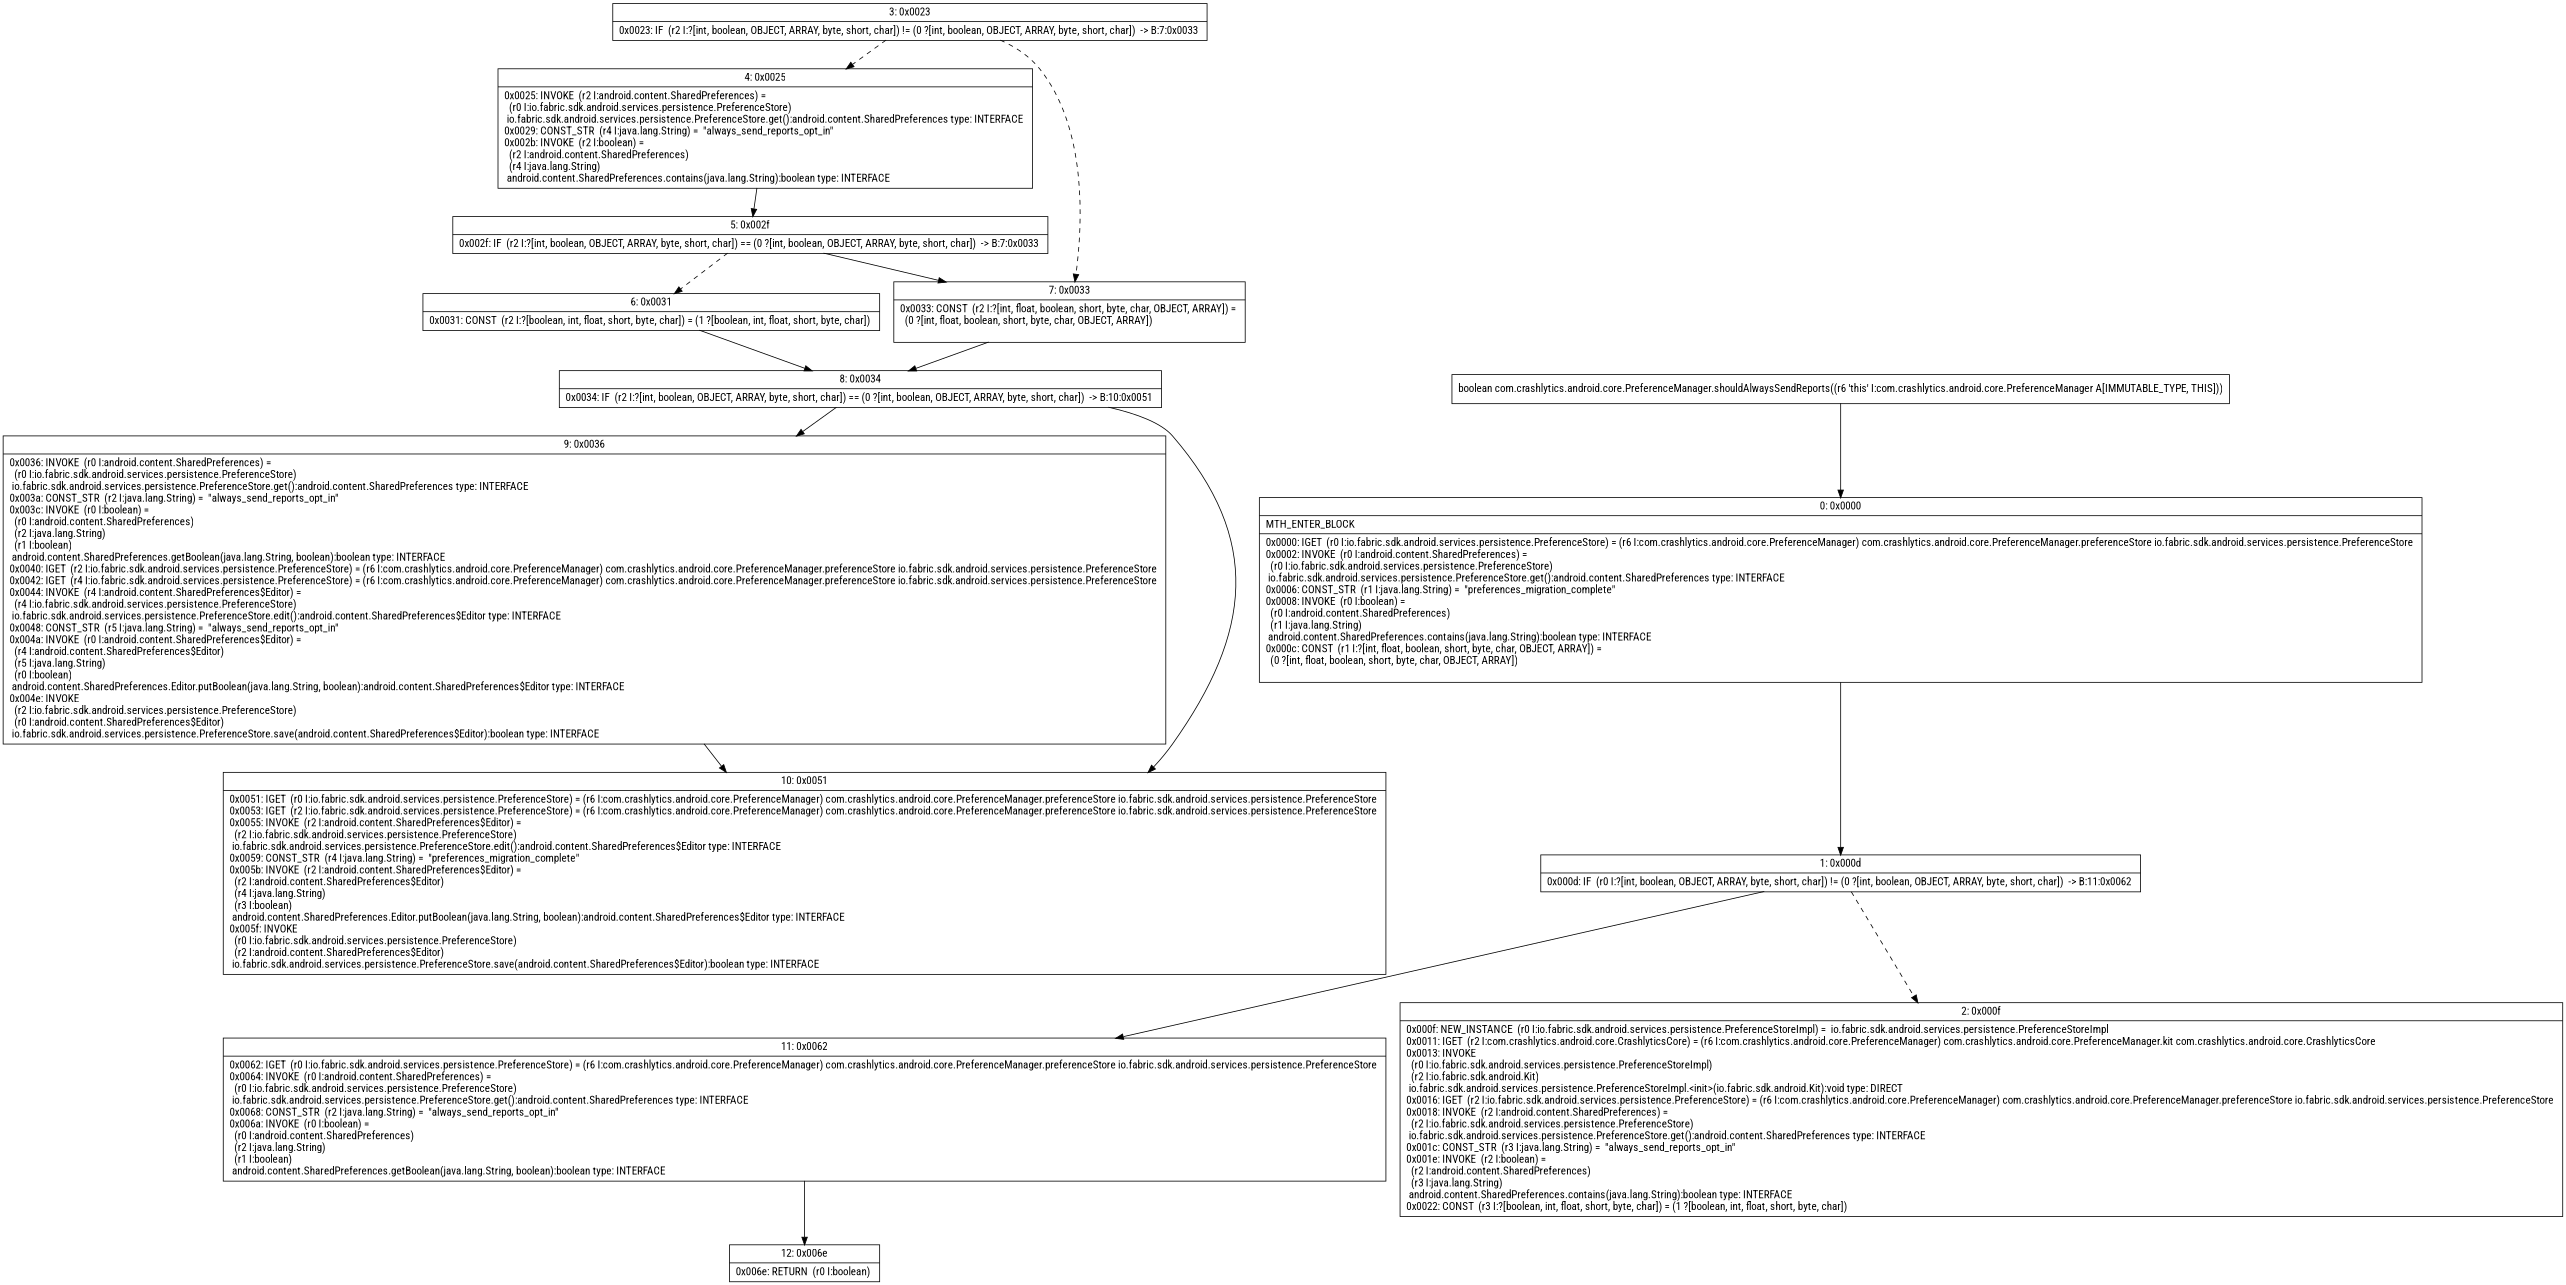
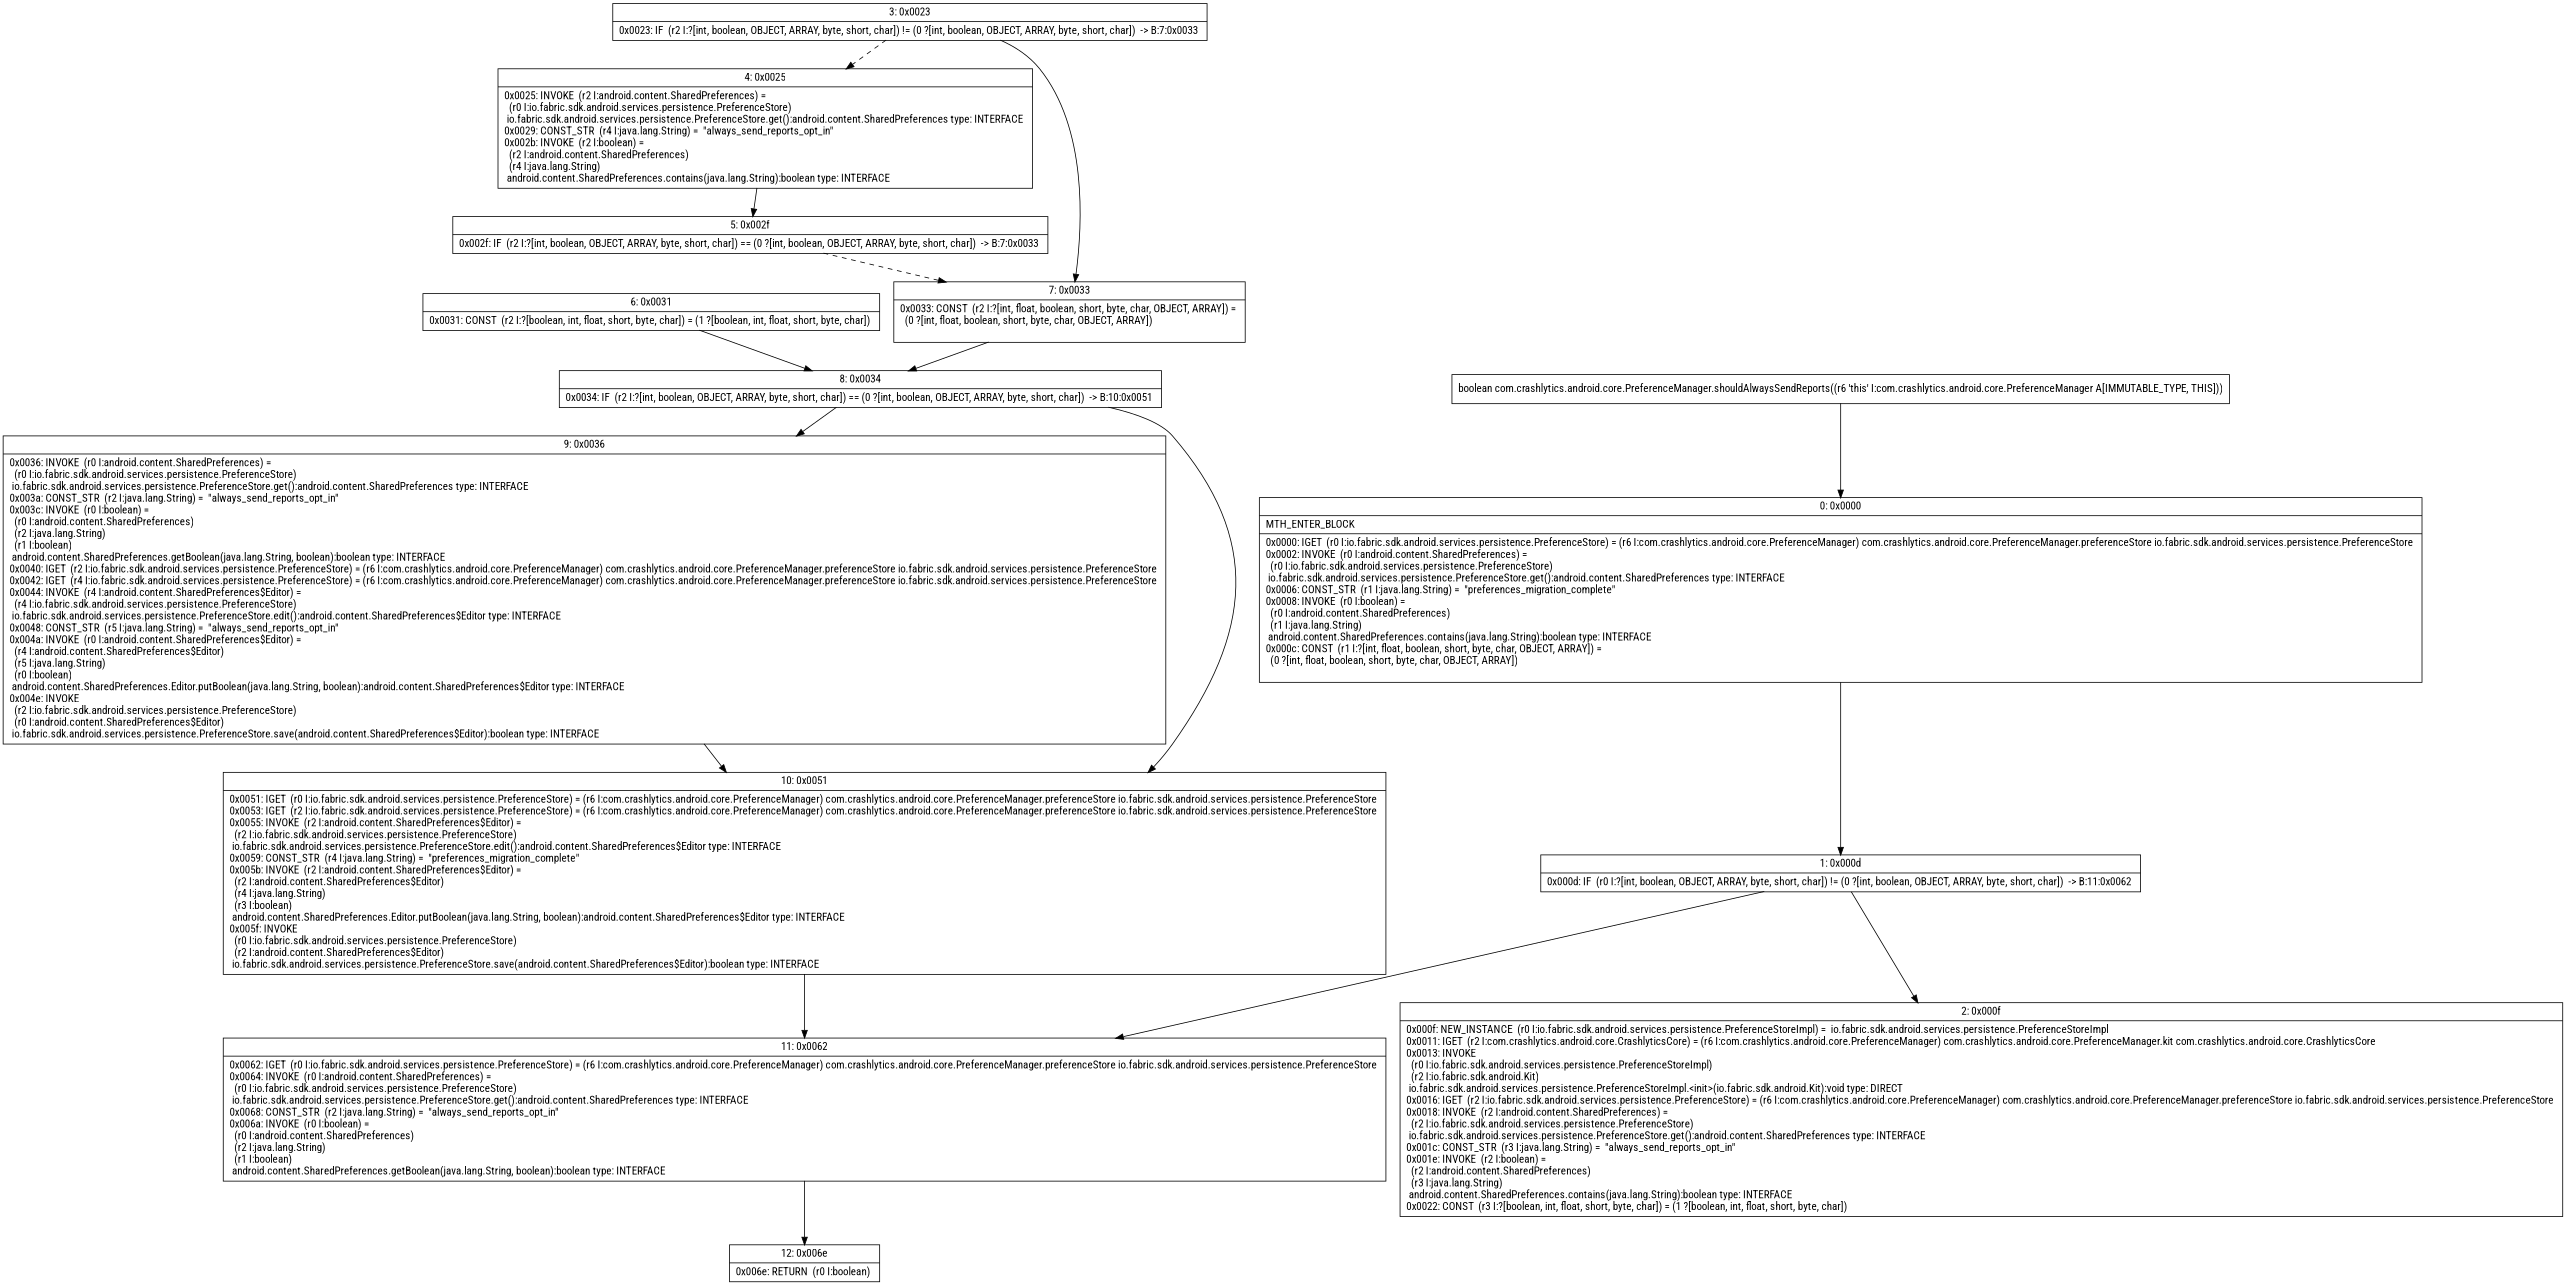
edge "3: 0x0023" -> "7: 0x0033": style dashed -> solid
edge "5: 0x002f" -> "7: 0x0033": style solid -> dashed
edge "5: 0x002f" -> "6: 0x0031": removed
edge "1: 0x000d" -> "2: 0x000f": style dashed -> solid
edge "10: 0x0051" -> "11: 0x0062": added
